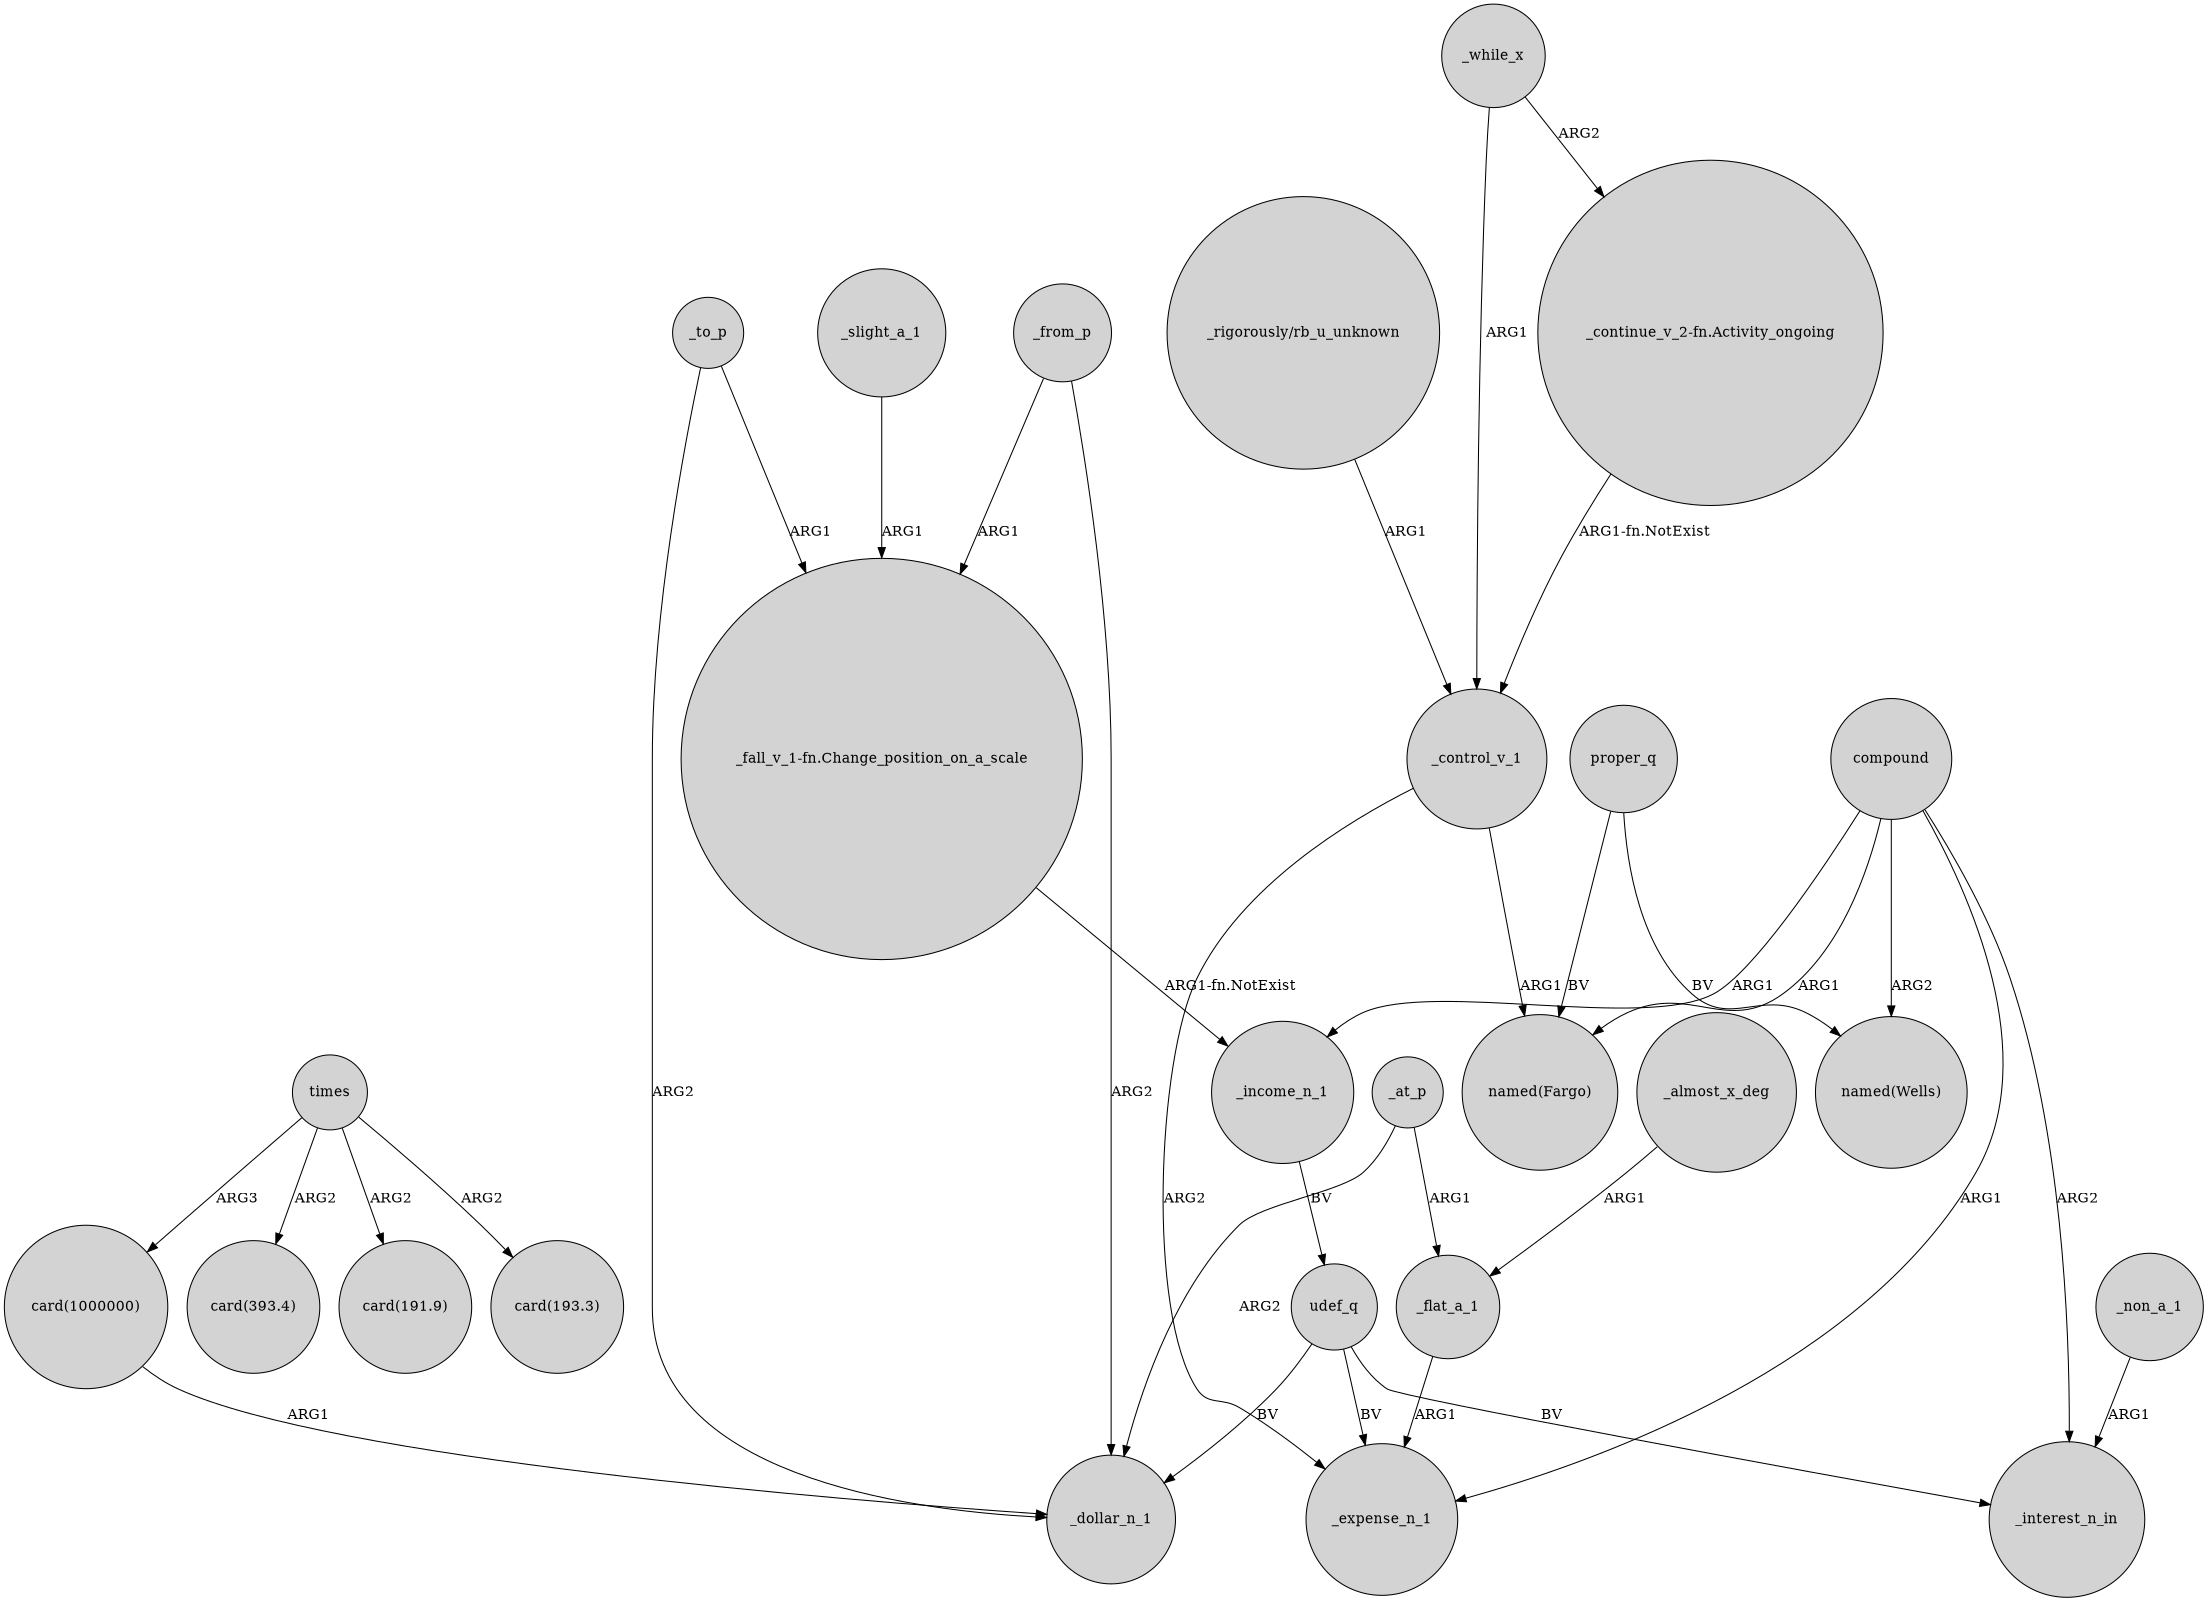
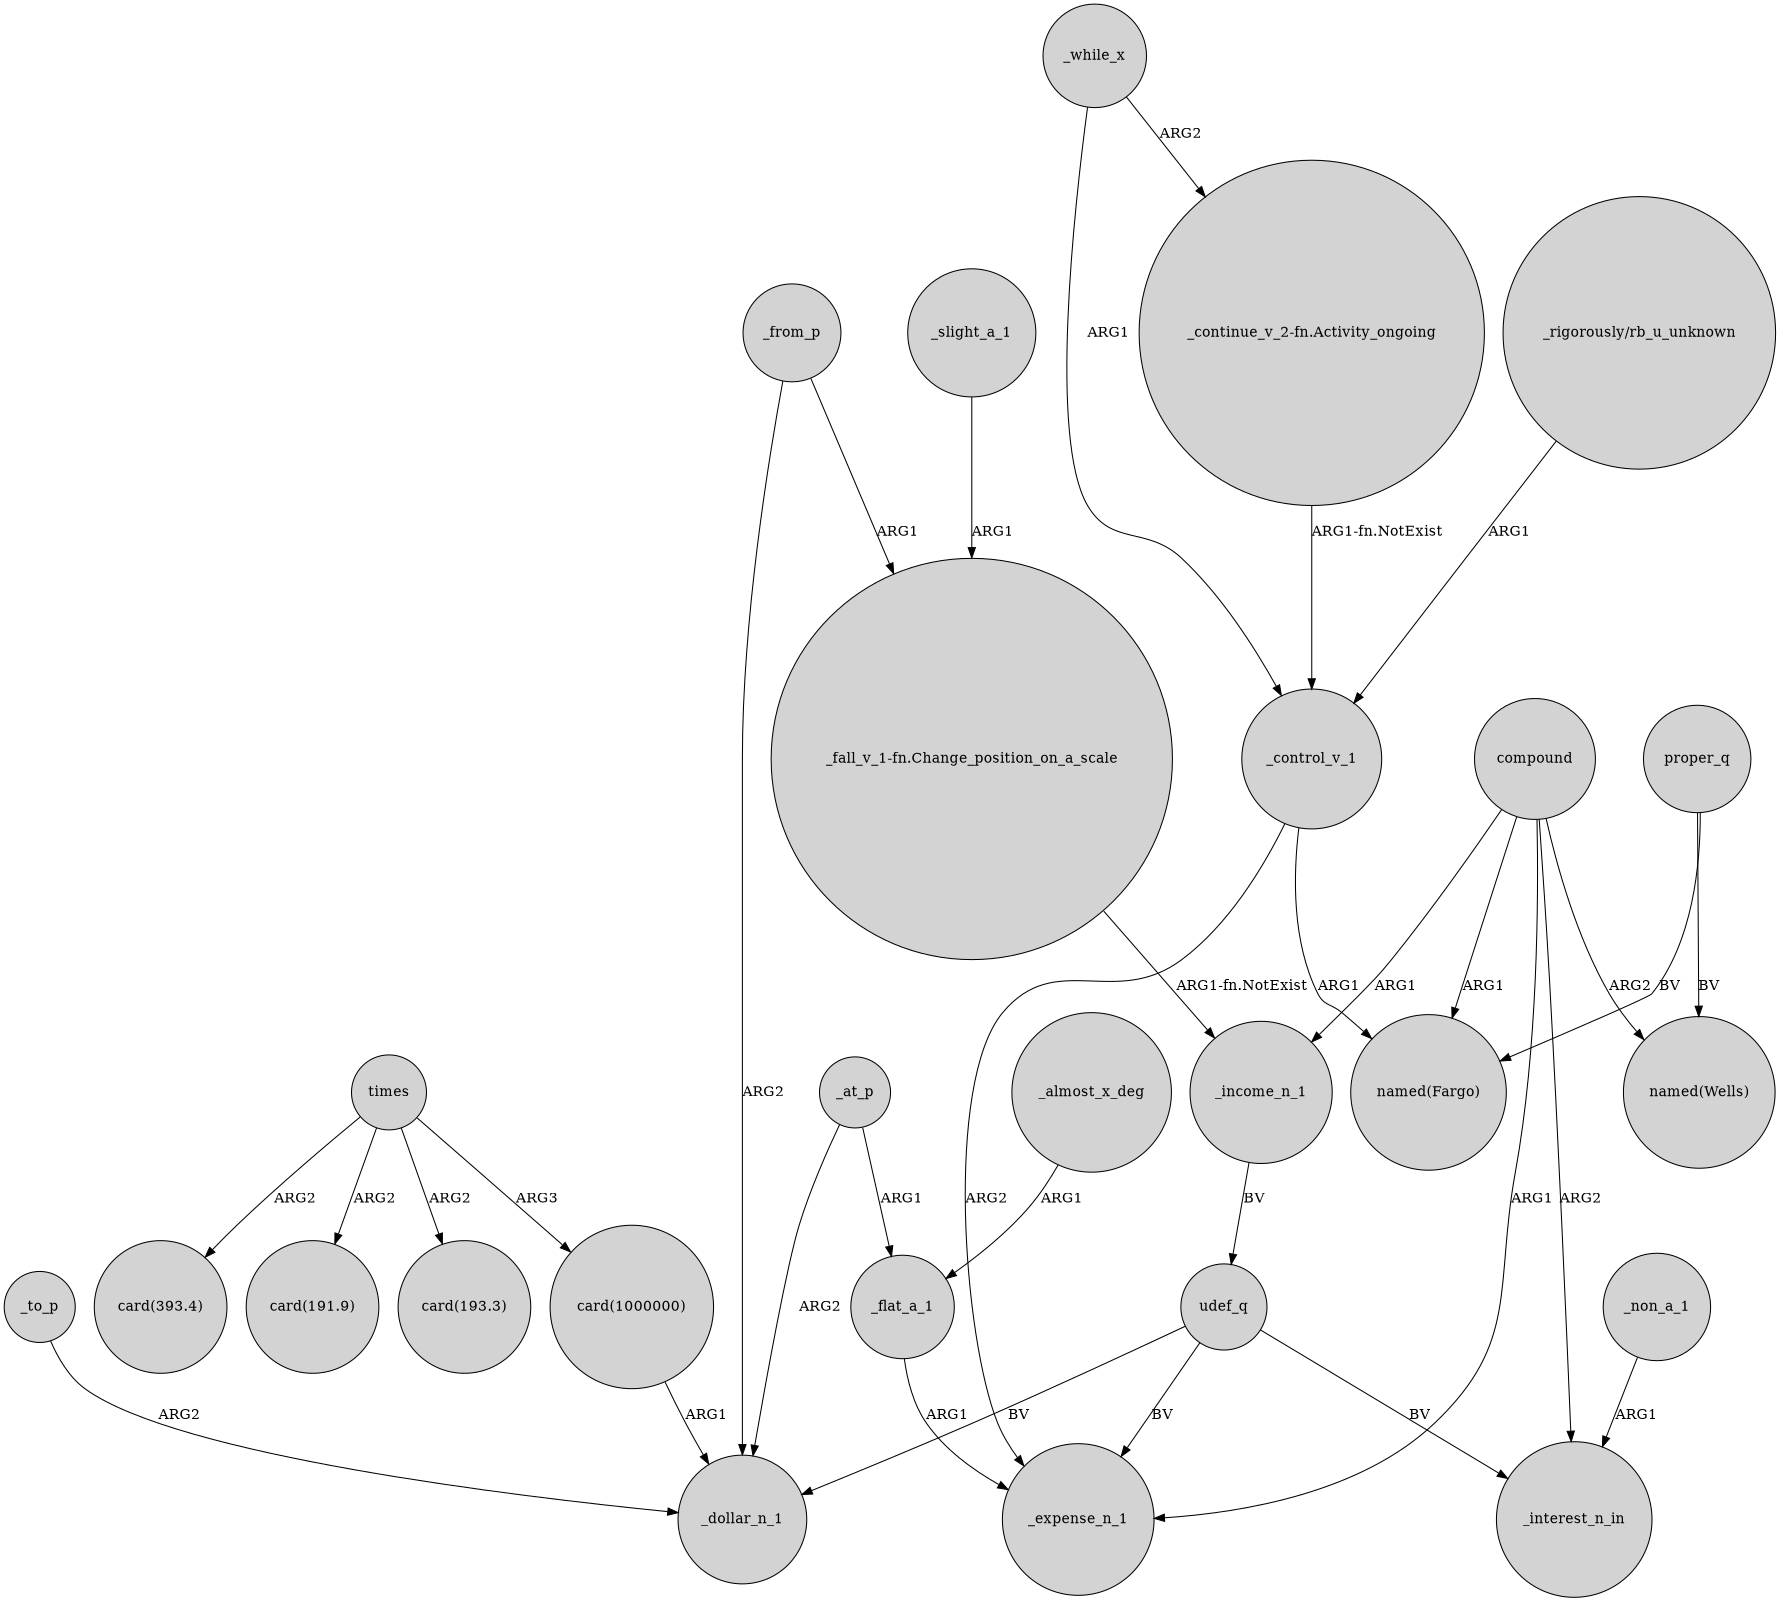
edge "_to_p" -> "_fall_v_1-fn.Change_position_on_a_scale": removed, label "ARG1"
